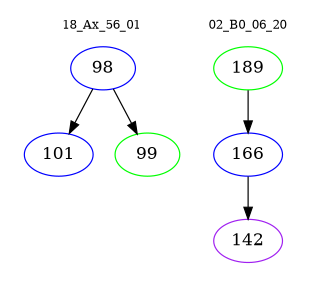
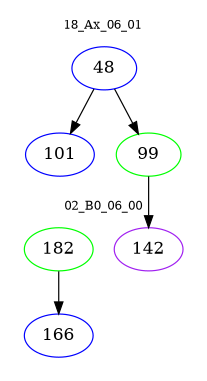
cluster "18_Ax_56_01": label "18_Ax_56_01" -> "18_Ax_06_01"
cluster "02_B0_06_20": label "02_B0_06_20" -> "02_B0_06_00"
node "98": label "98" -> "48"
node "189": label "189" -> "182"
edge "166" -> "142": now "99" -> "142"
